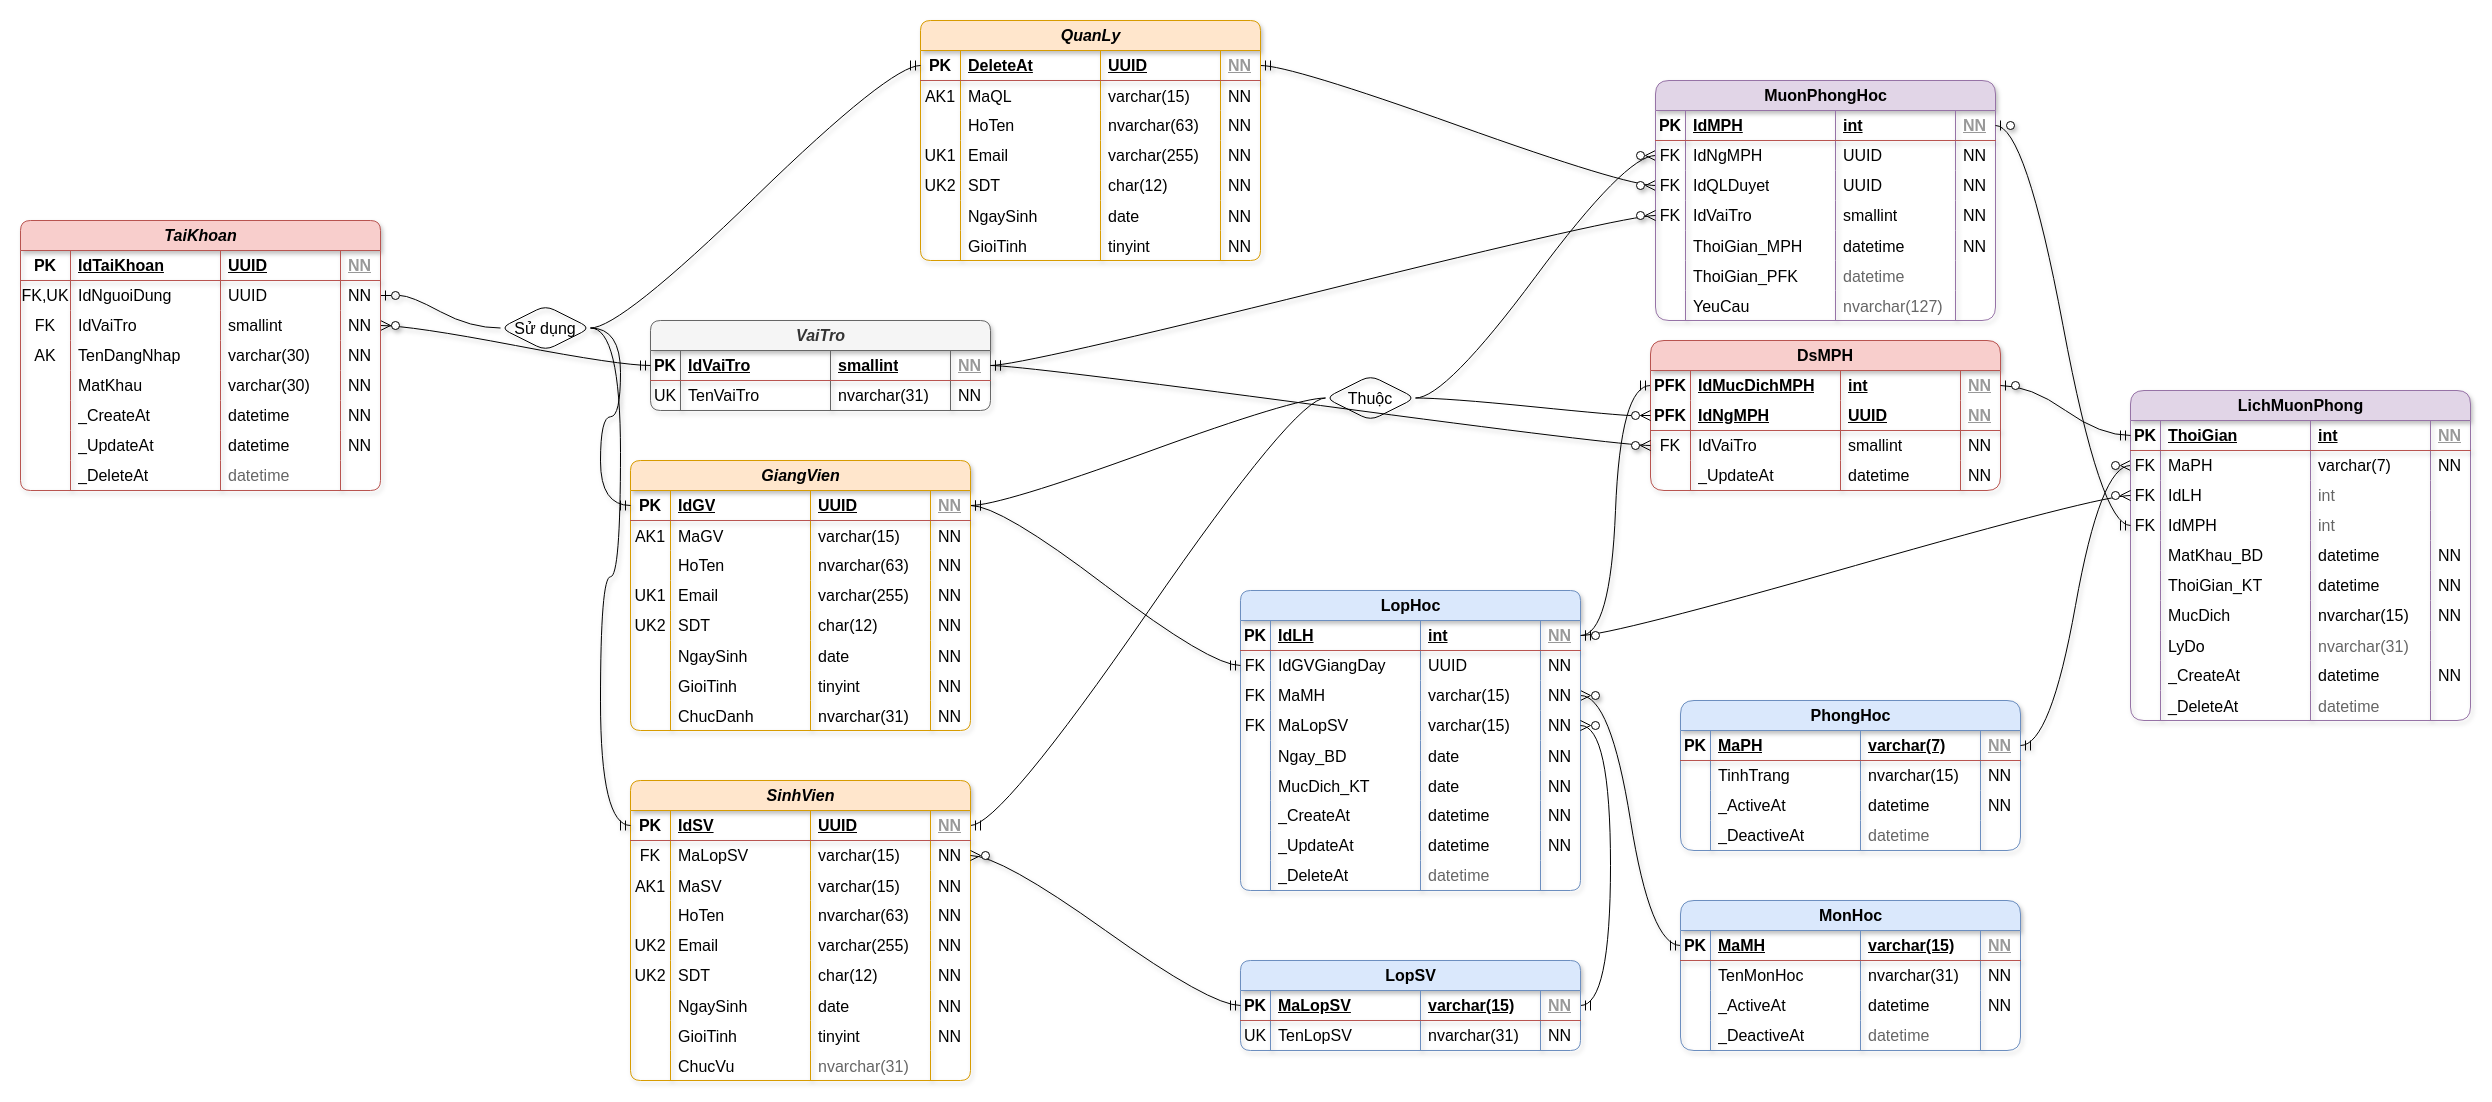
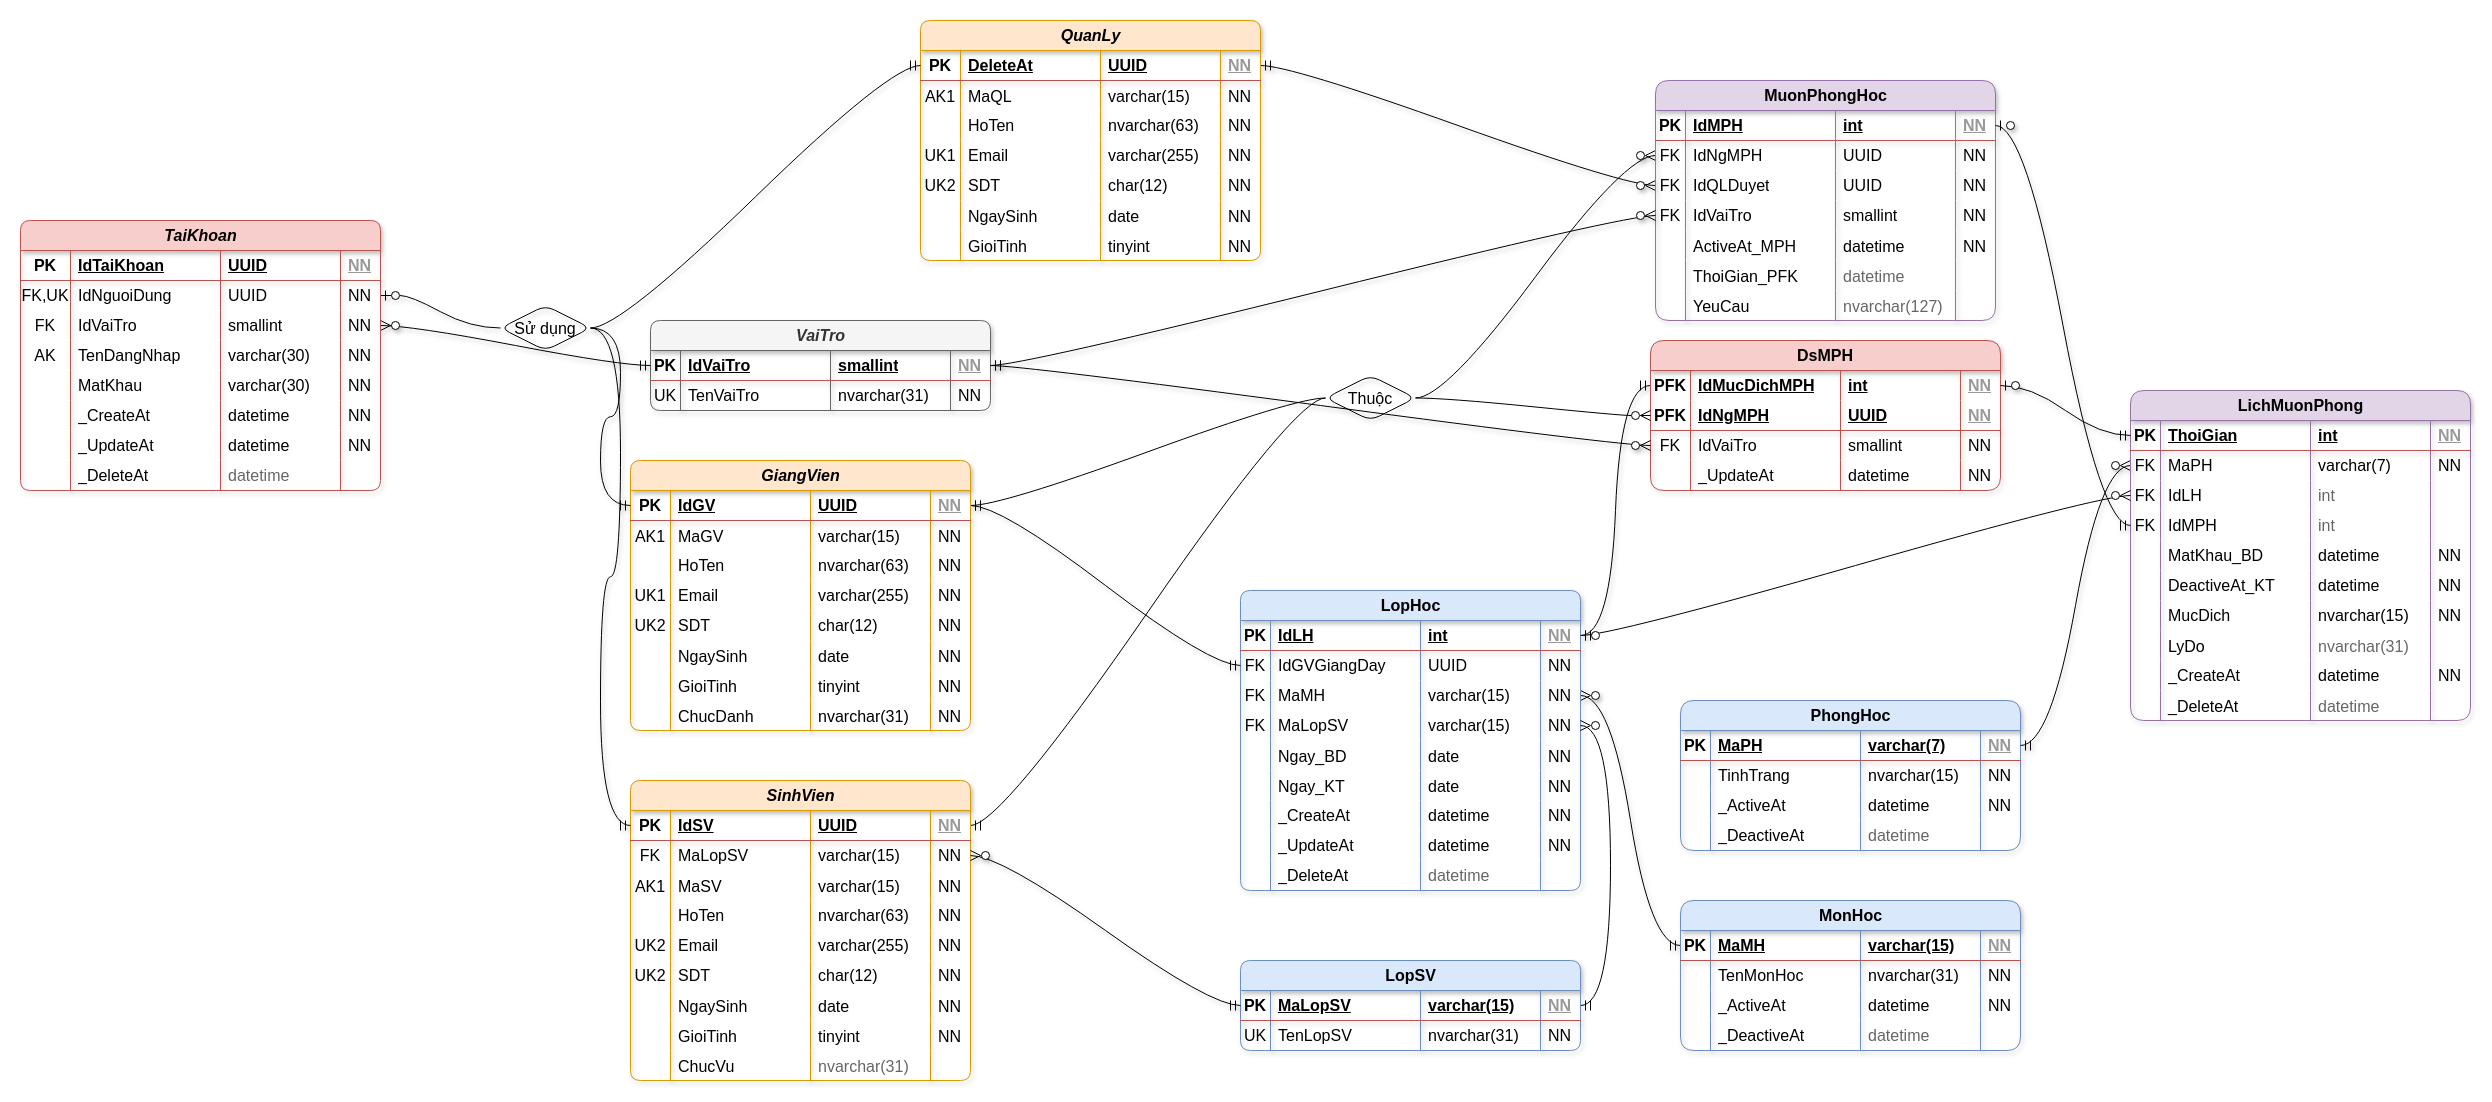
node "ThoiGian_MPH": label "ThoiGian_MPH" -> "ActiveAt_MPH"
node "ThoiGian_KT": label "ThoiGian_KT" -> "DeactiveAt_KT"
node "MucDich_KT": label "MucDich_KT" -> "Ngay_KT"
